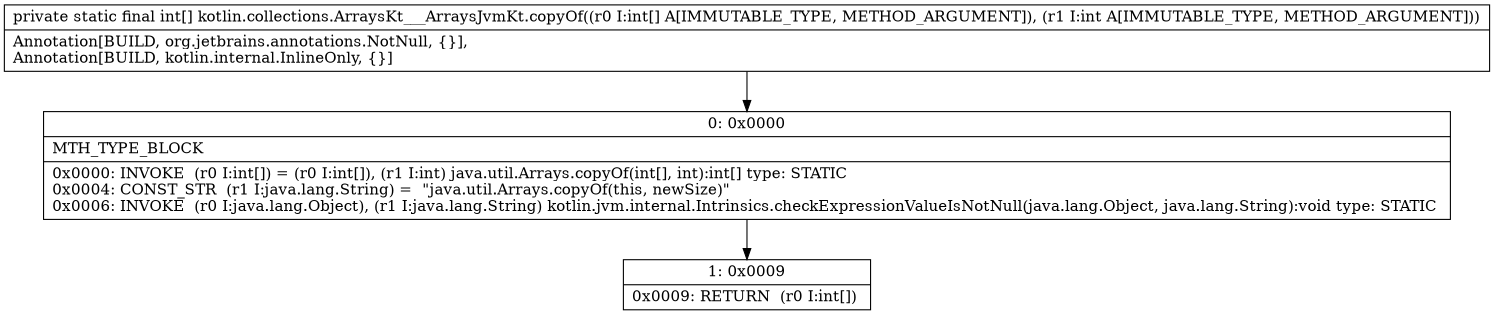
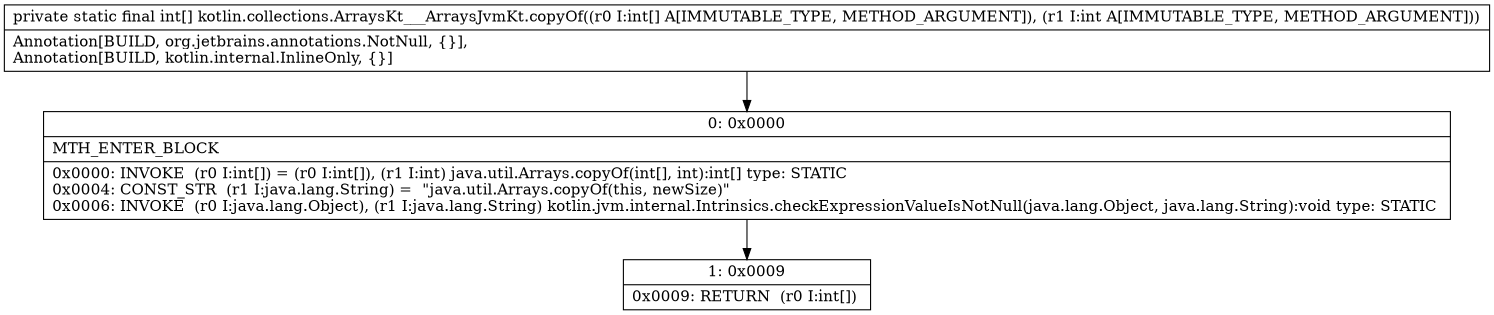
node "0: 0x0000": text "MTH_TYPE_BLOCK" -> "MTH_ENTER_BLOCK"
